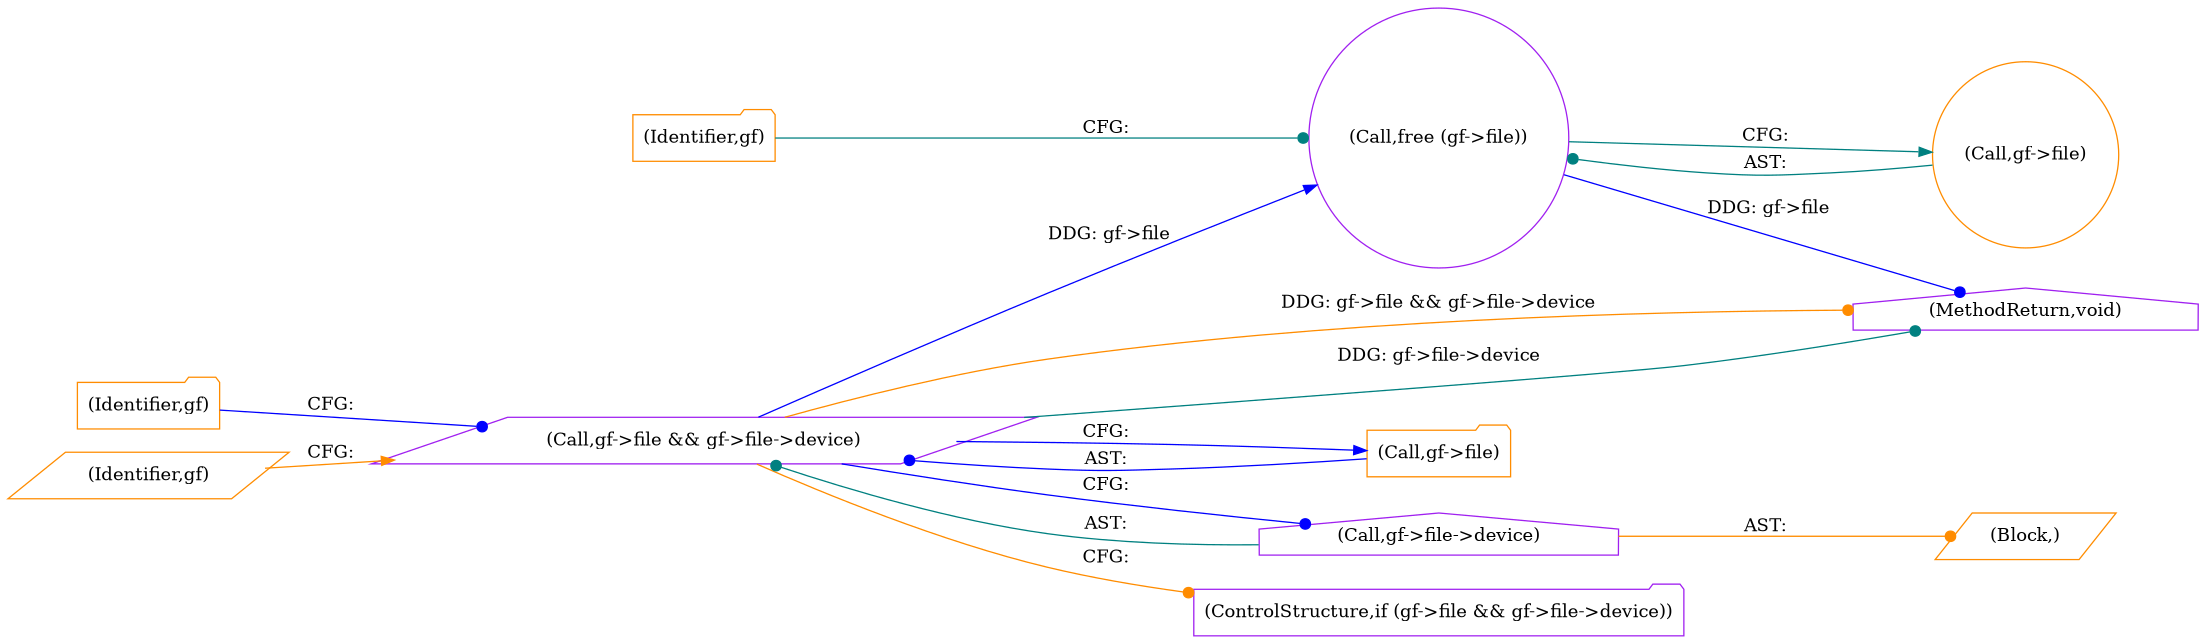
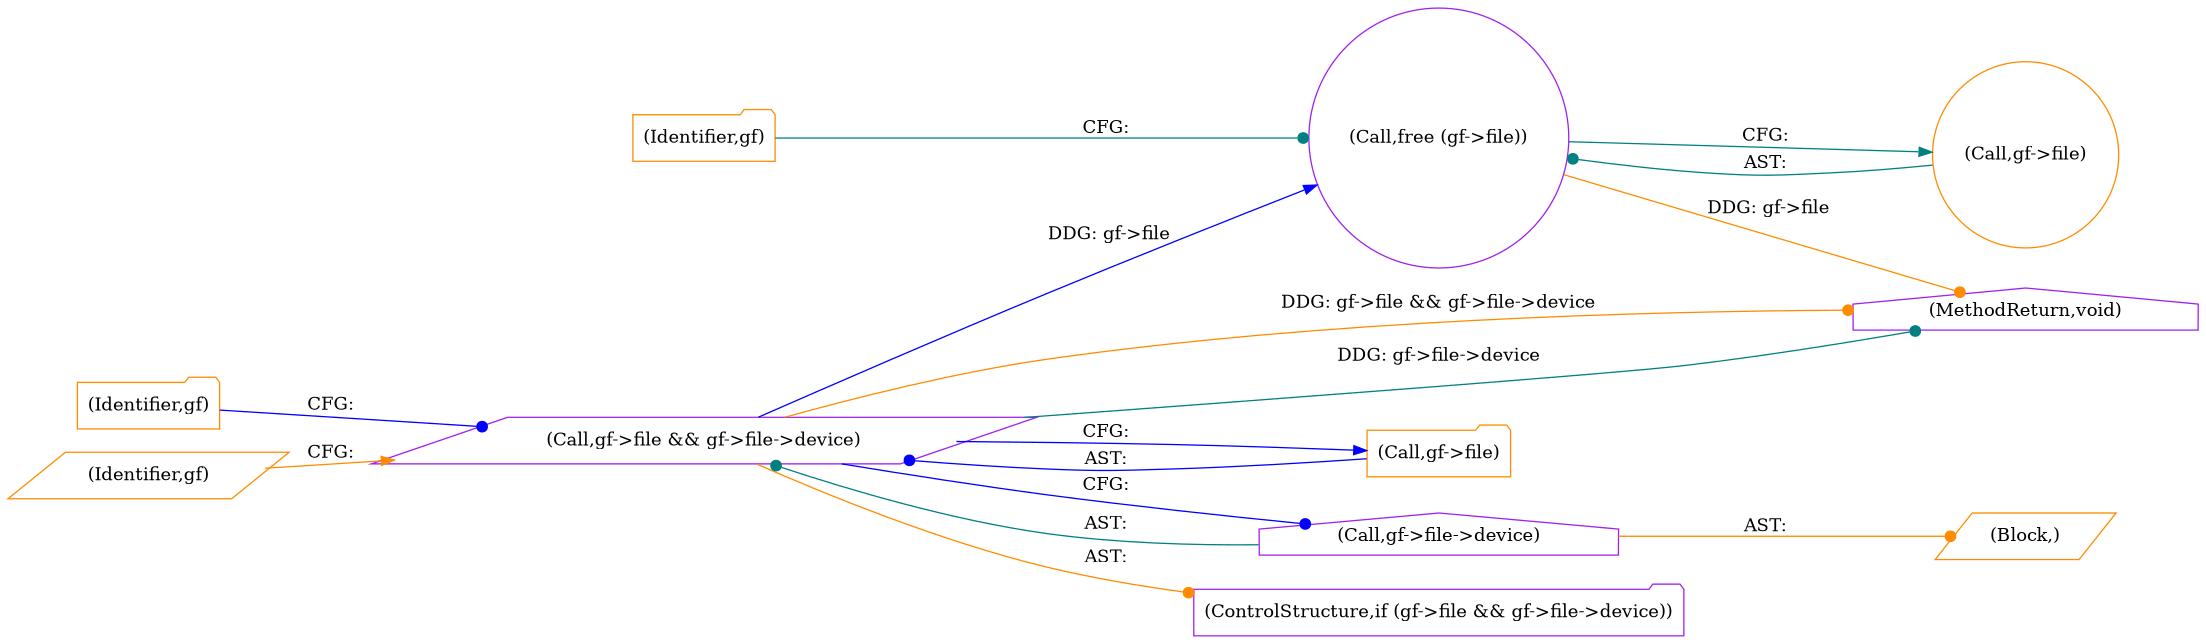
edge "(Call,free (gf->file))" -> "(MethodReturn,void)": color blue -> darkorange
edge "(Call,gf->file && gf->file->device)" -> "(ControlStructure,if (gf->file && gf->file->device))": label "CFG: " -> "AST: "
